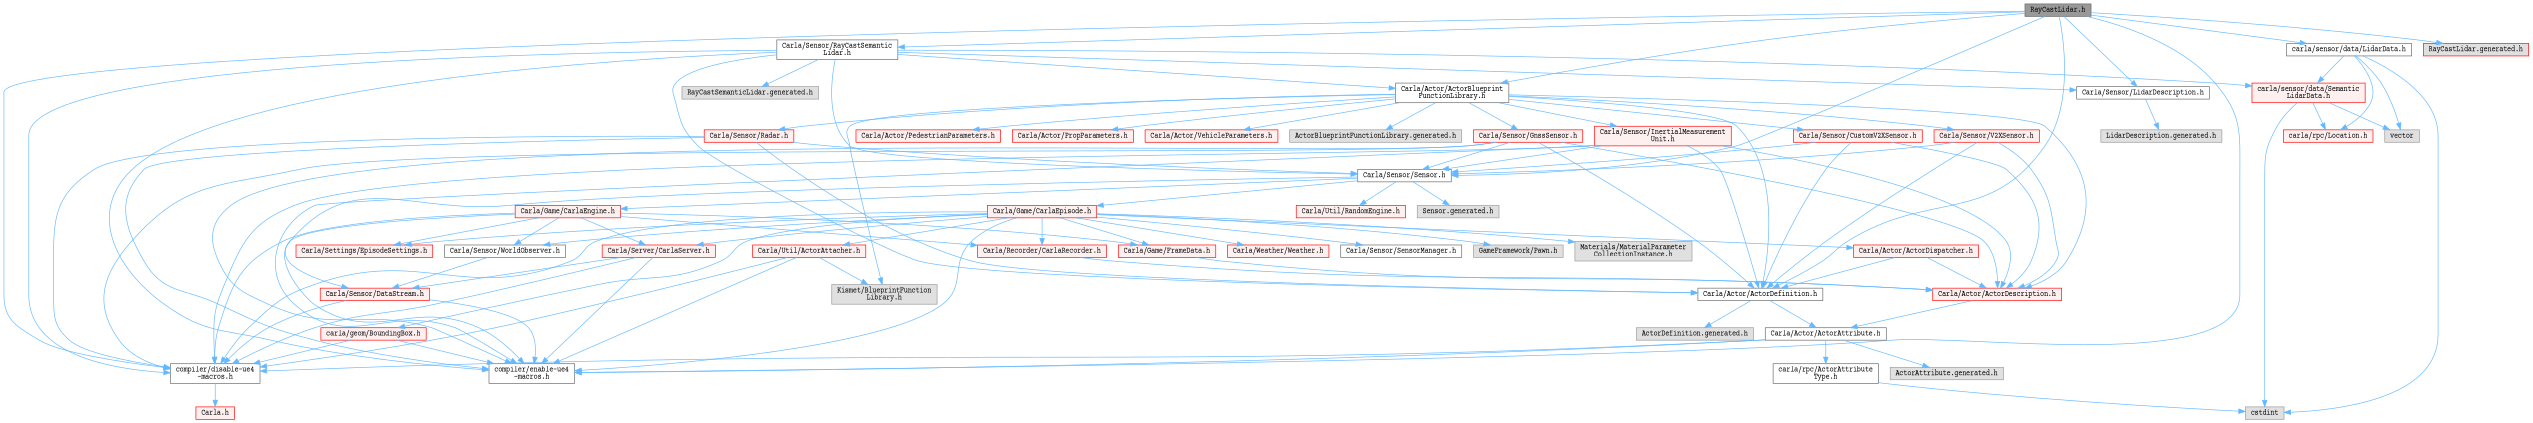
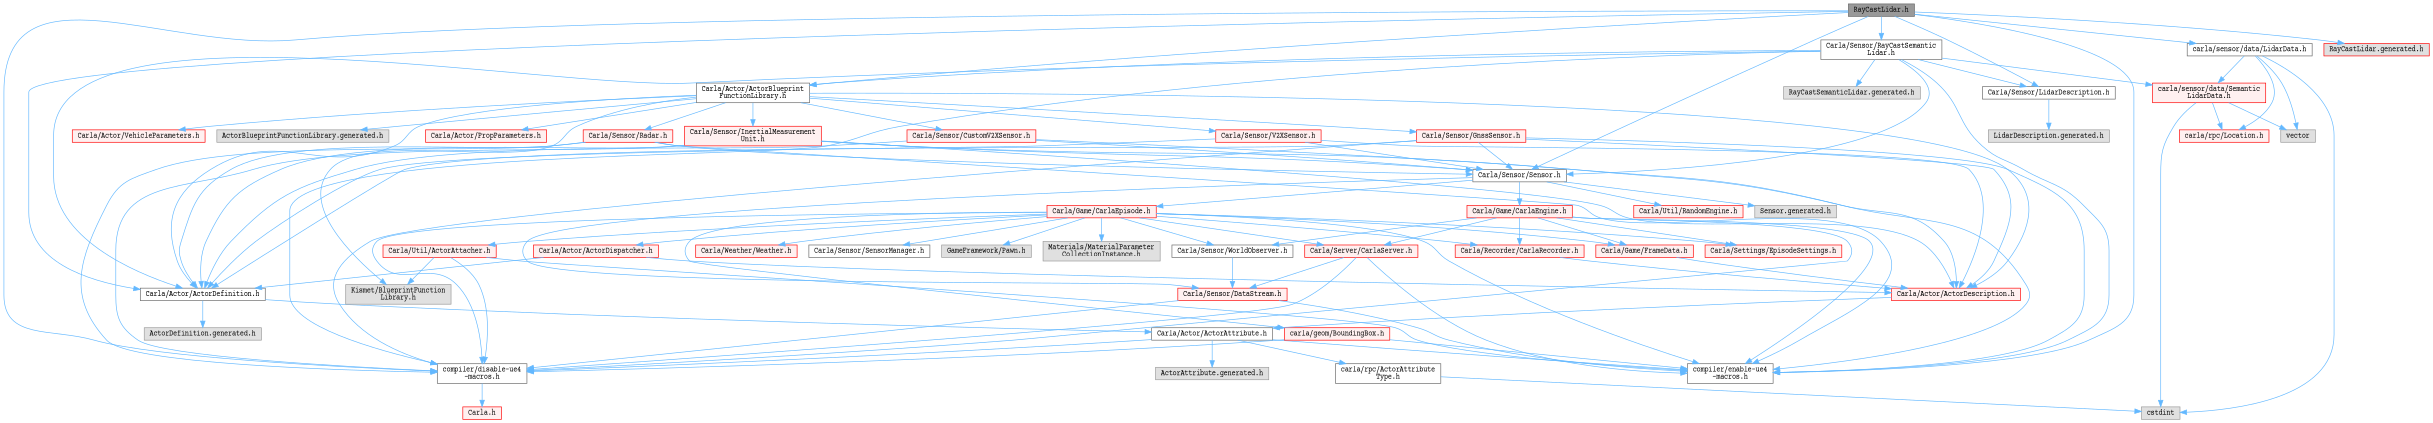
node "Carla/Actor/PedestrianParameters.h": removed
